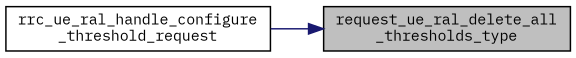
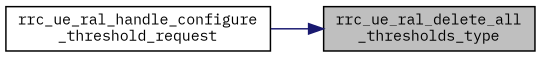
node "request_ue_ral_delete_all _thresholds_type": label "request_ue_ral_delete_all _thresholds_type" -> "rrc_ue_ral_delete_all _thresholds_type"
